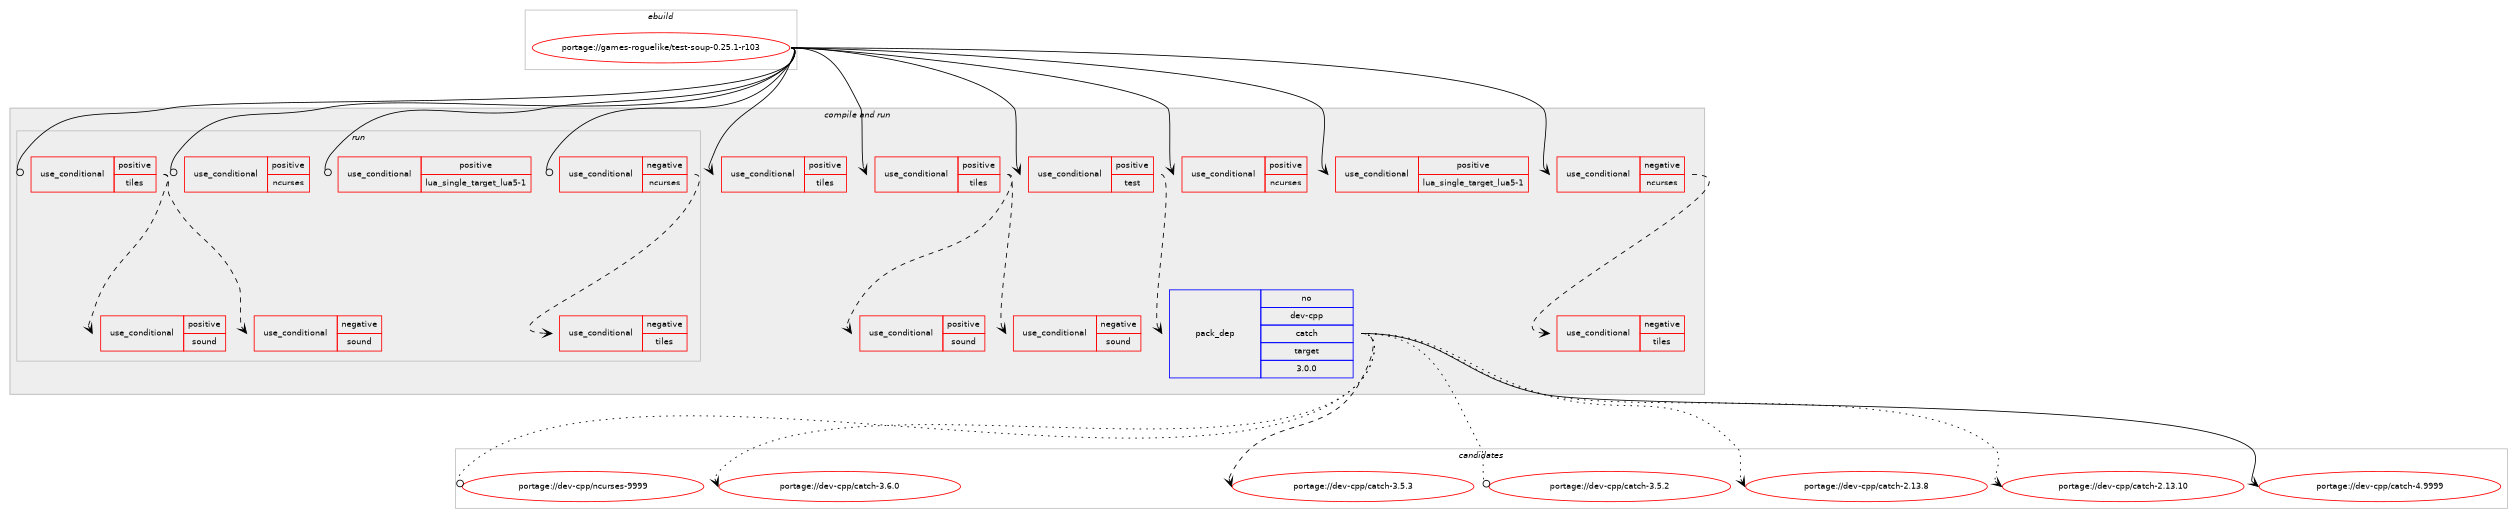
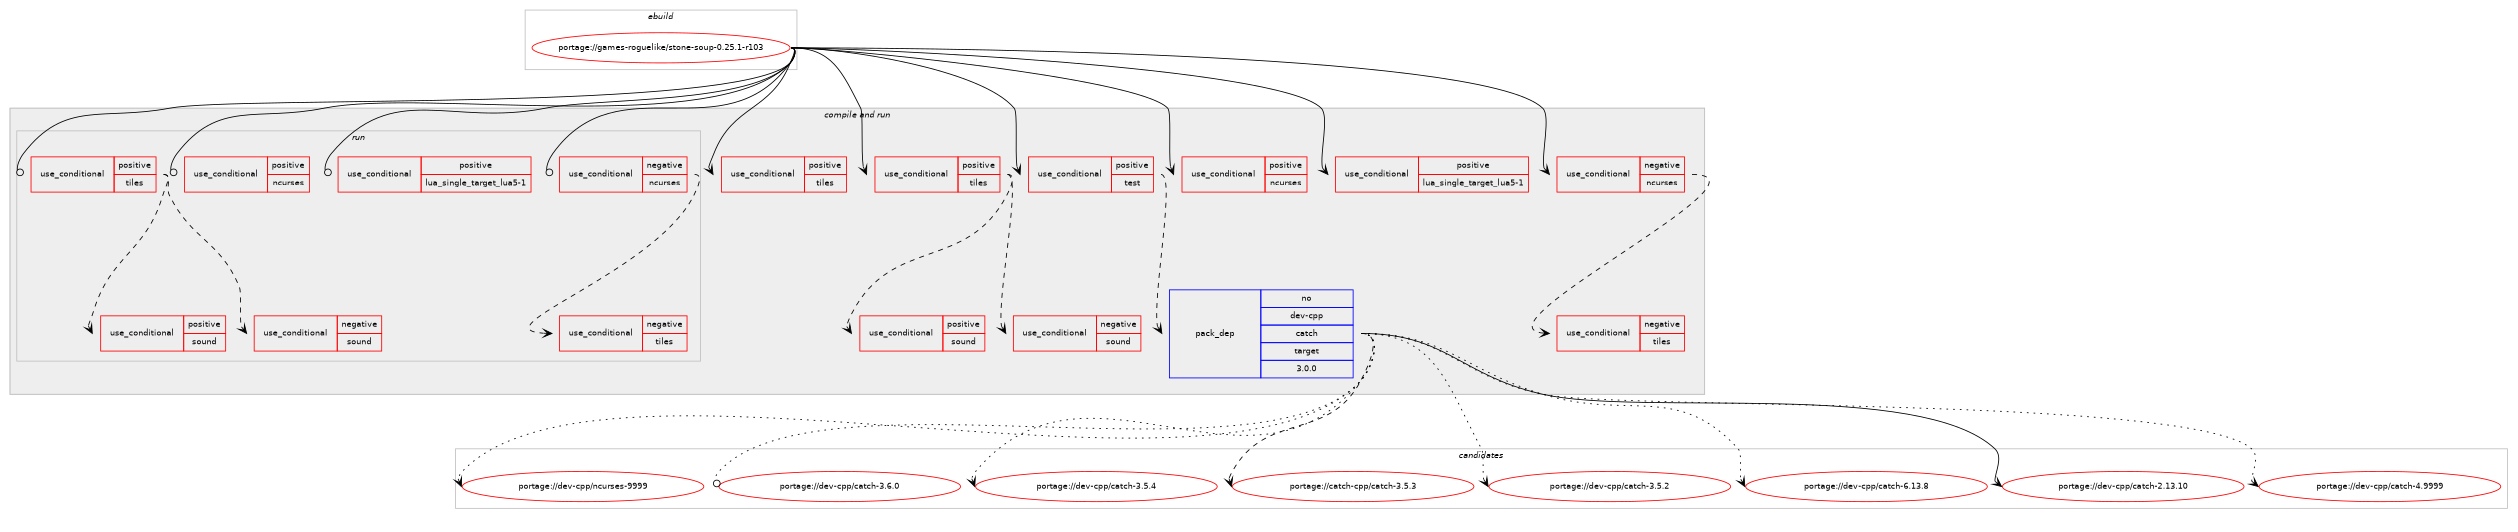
node "portage://games-roguelike/test-soup-0.25.1-r103": label "portage://games-roguelike/test-soup-0.25.1-r103" -> "portage://games-roguelike/stone-soup-0.25.1-r103"
edge "pack_dep" -> "portage://dev-cpp/catch-3.5.2": arrowhead odot -> vee
edge "pack_dep" -> "portage://dev-cpp/catch-2.13.10": style dotted -> solid
edge "pack_dep" -> "portage://dev-cpp/catch-4.9999": style solid -> dotted
edge "pack_dep" -> "portage://dev-cpp/catch-3.6.0": arrowhead vee -> odot
edge "pack_dep" -> "portage://dev-cpp/ncurses-9999": arrowhead odot -> vee
node "portage://dev-cpp/catch-3.5.4": added
node "portage://dev-cpp/catch-3.5.3": label "portage://dev-cpp/catch-3.5.3" -> "portage://catch-cpp/catch-3.5.3"
node "portage://dev-cpp/catch-2.13.8": label "portage://dev-cpp/catch-2.13.8" -> "portage://dev-cpp/catch-6.13.8"
